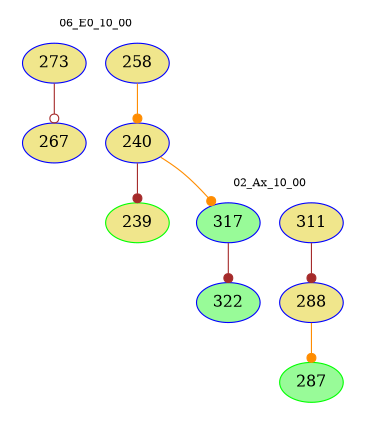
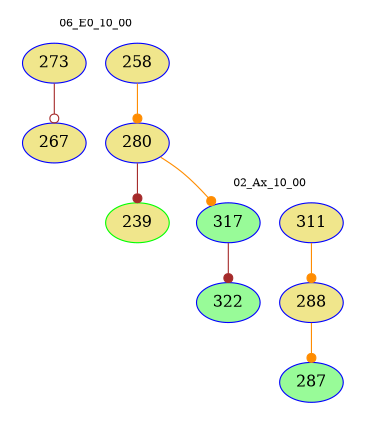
node "240": label "240" -> "280"
edge "311" -> "288": color brown -> darkorange
node "287": color green -> blue
